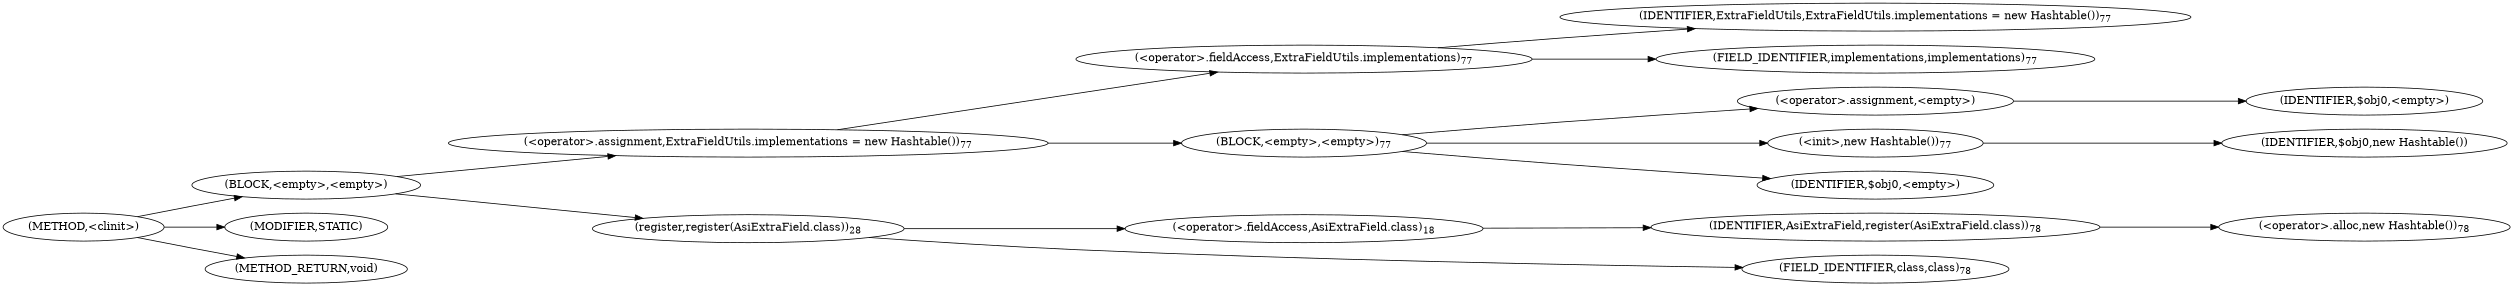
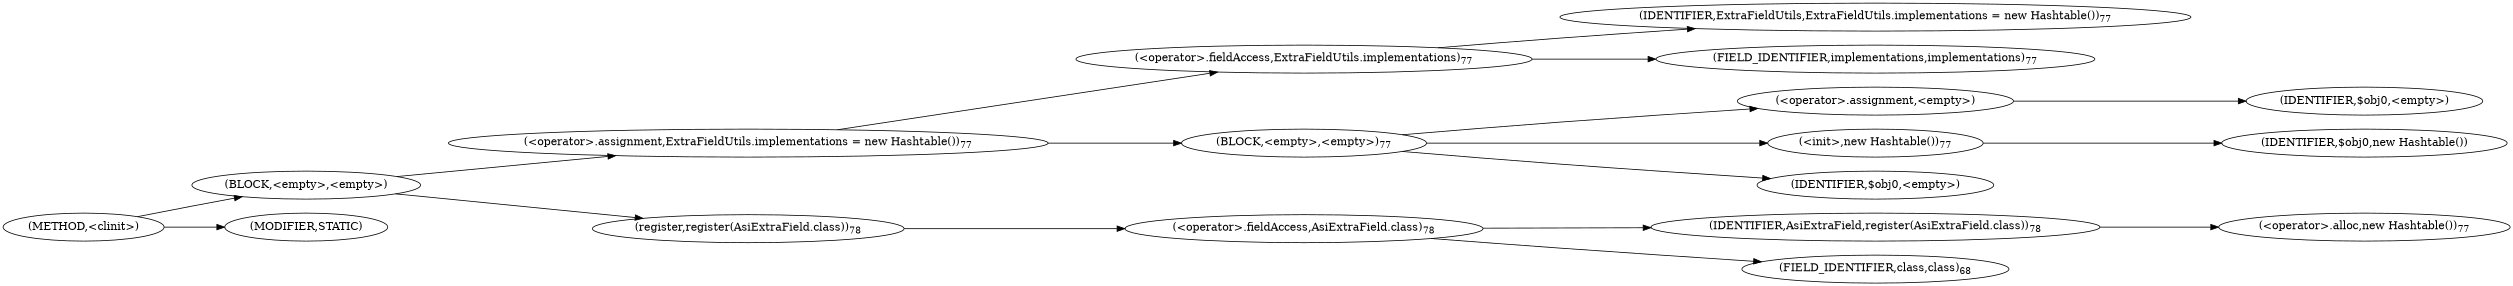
node "(<operator>.alloc,new Hashtable())": text "78" -> "77"
node "(register,register(AsiExtraField.class))": text "28" -> "78"
node "(<operator>.fieldAccess,AsiExtraField.class)": text "18" -> "78"
edge "(register,register(AsiExtraField.class))" -> "(FIELD_IDENTIFIER,class,class)": now "(<operator>.fieldAccess,AsiExtraField.class)" -> "(FIELD_IDENTIFIER,class,class)"
node "(FIELD_IDENTIFIER,class,class)": text "78" -> "68"
node "(METHOD_RETURN,void)": removed
